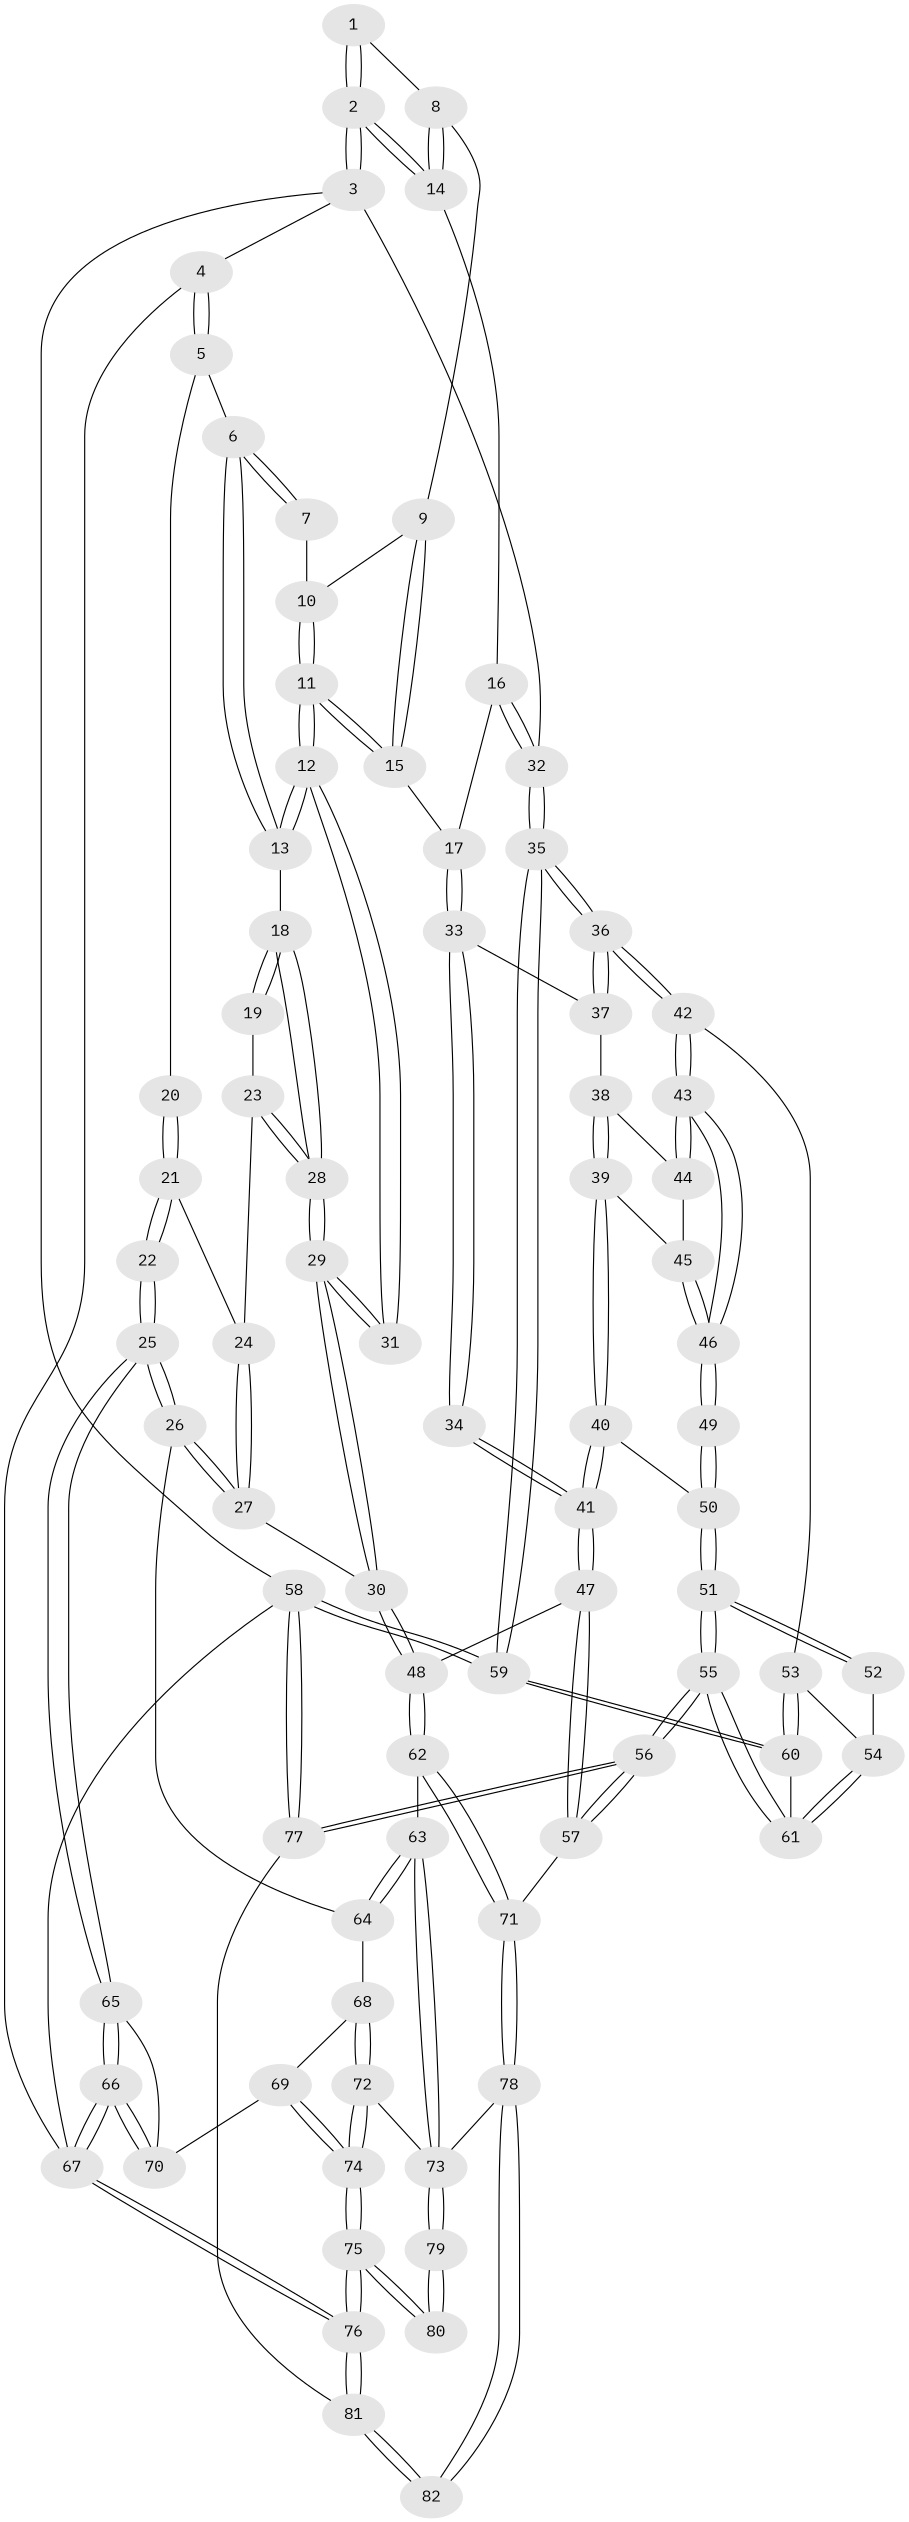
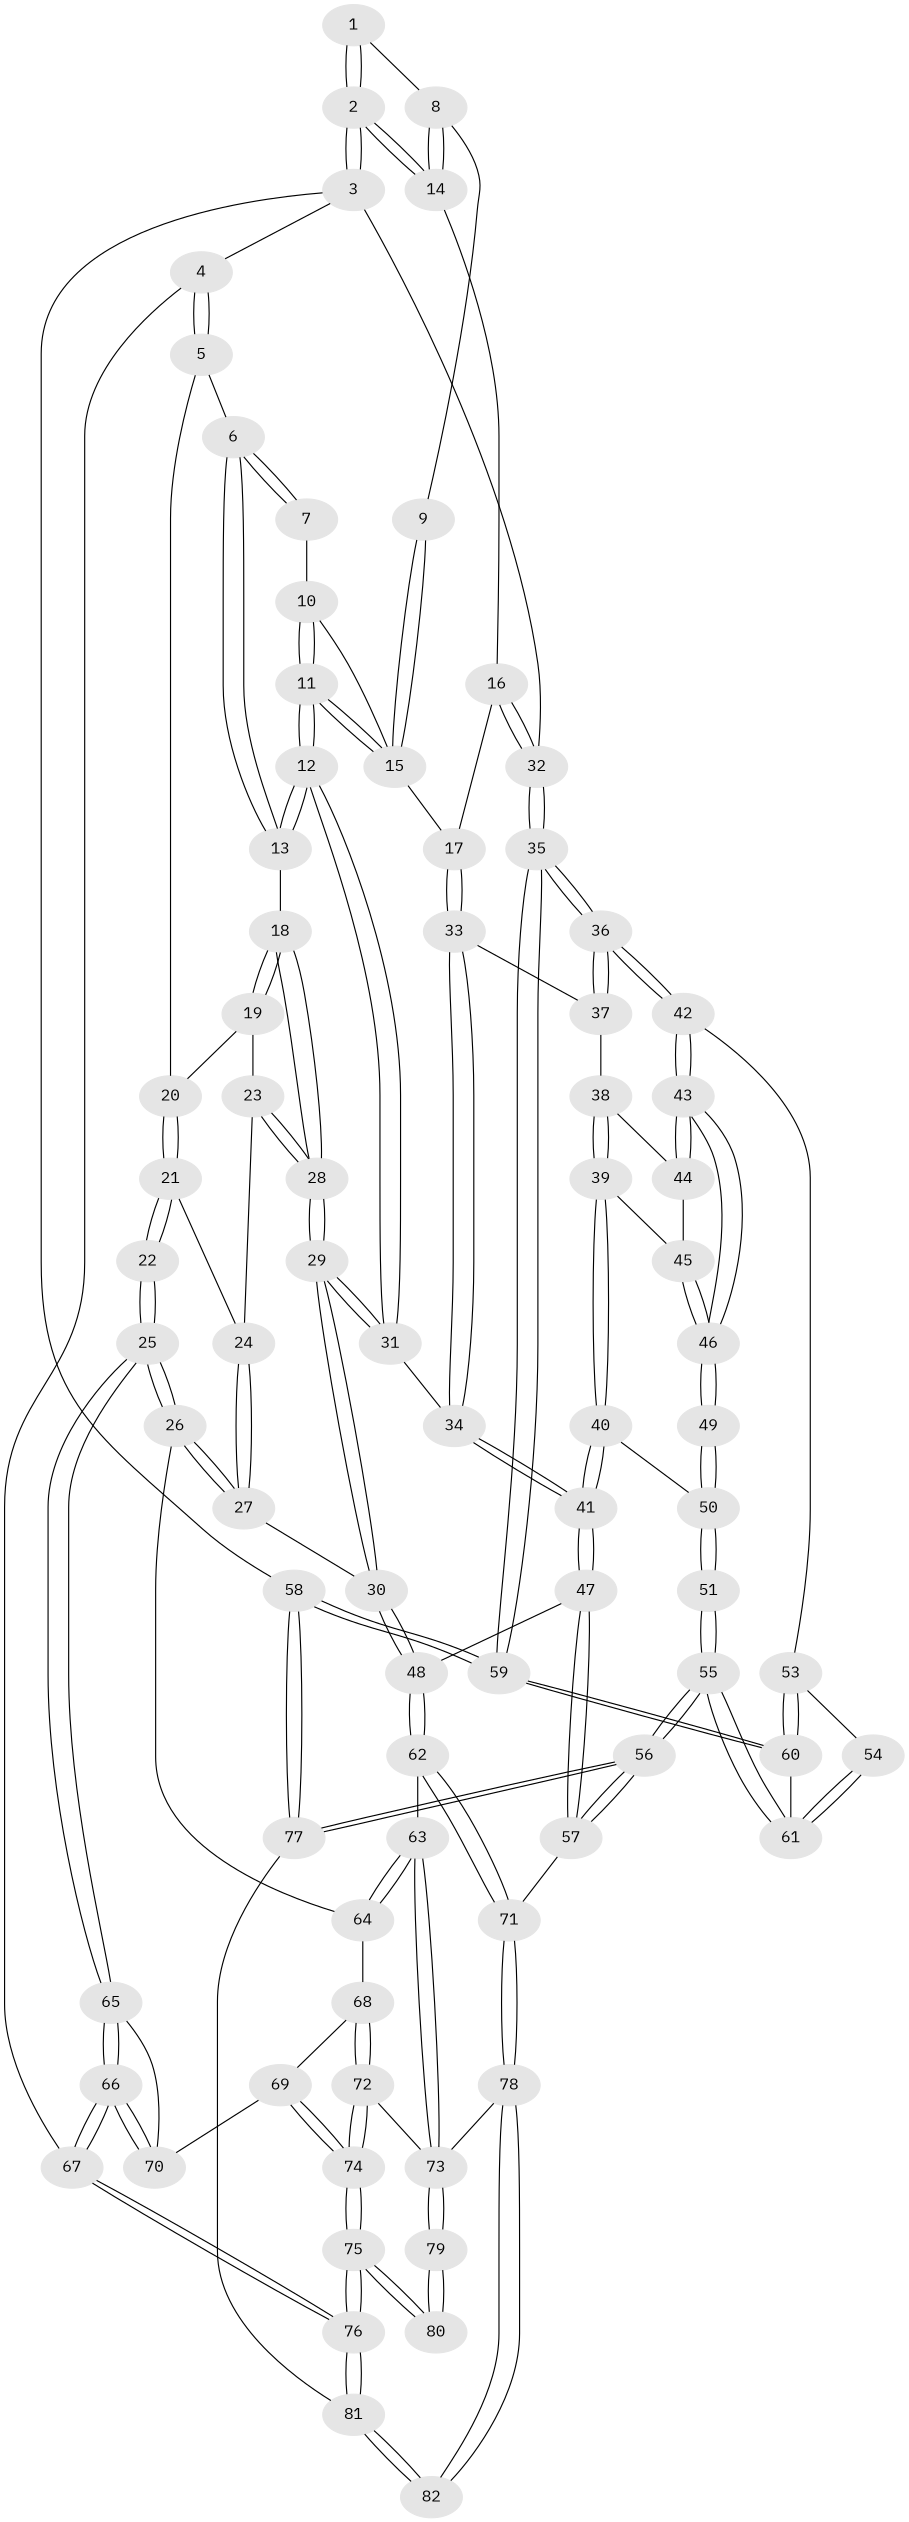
edge "9" -- "10": now "15" -- "10"
edge "19" -- "20": added
edge "31" -- "34": added
node "52": removed
edge "58" -- "67": removed
